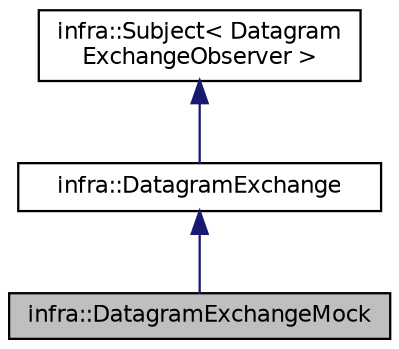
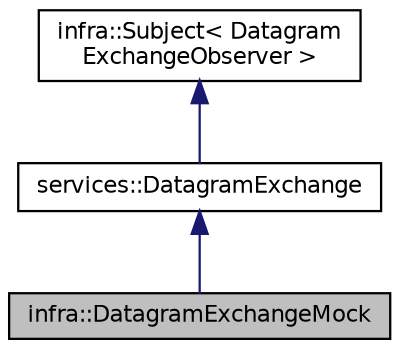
node "infra::DatagramExchange": label "infra::DatagramExchange" -> "services::DatagramExchange"
